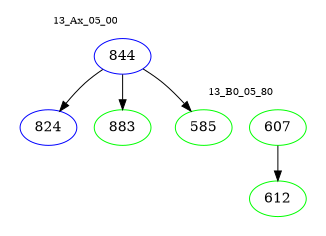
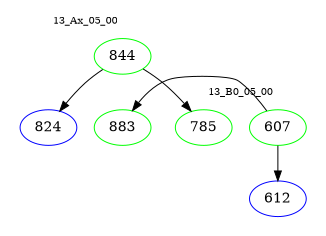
node "844": color blue -> green
edge "844" -> "883": now "607" -> "883"
cluster "13_B0_05_80": label "13_B0_05_80" -> "13_B0_05_00"
node "585": label "585" -> "785"
node "612": color green -> blue
